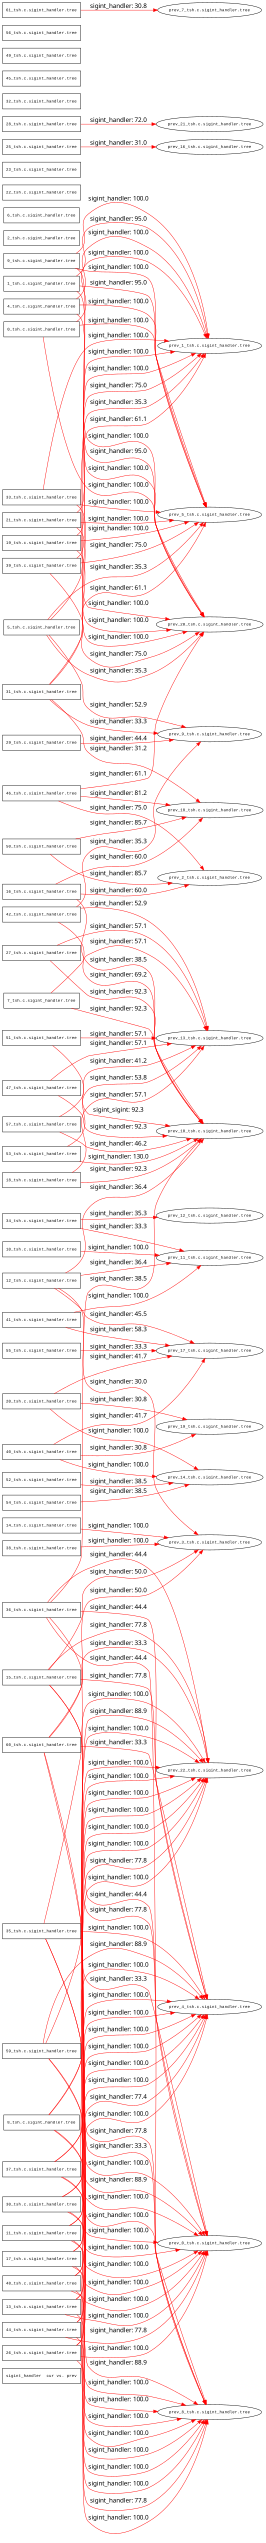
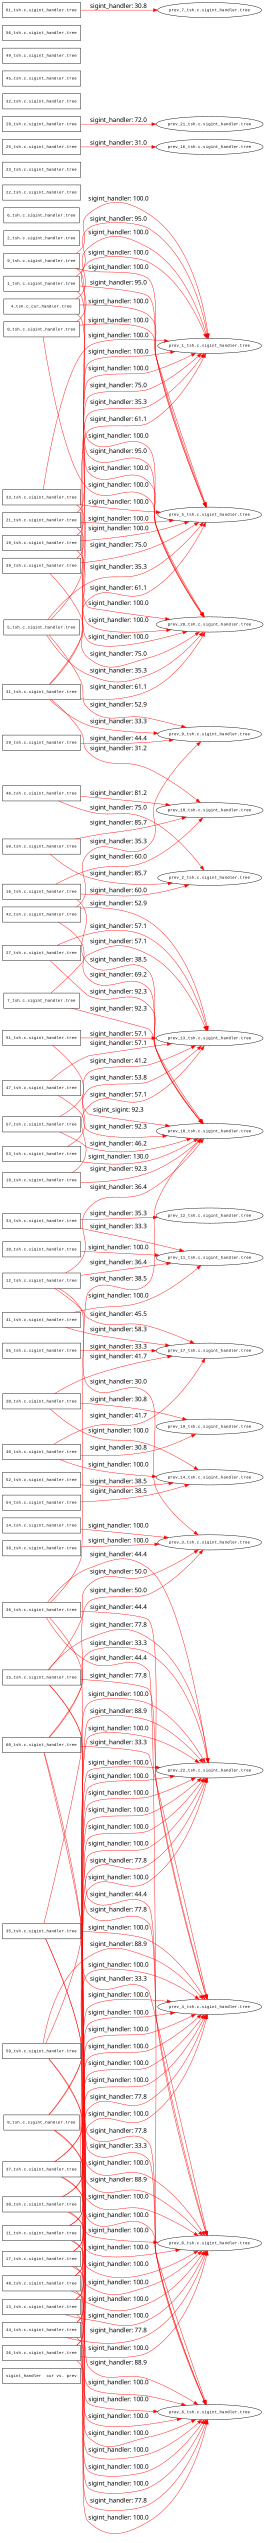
node "4_tsh.c.sigint_handler.tree": label "4_tsh.c.sigint_handler.tree" -> "4_tsh.c.cur_handler.tree"
edge "46_tsh.c.sigint_handler.tree" -> "prev_20_tsh.c.sigint_handler.tree": now "31_tsh.c.sigint_handler.tree" -> "prev_20_tsh.c.sigint_handler.tree"
edge "44_tsh.c.sigint_handler.tree" -> "prev_4_tsh.c.sigint_handler.tree": label "sigint_handler: 77.4" -> "sigint_handler: 77.8"
